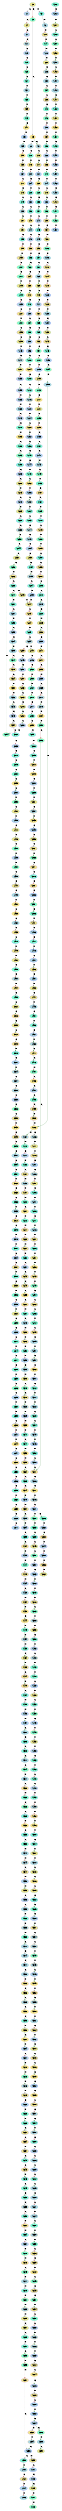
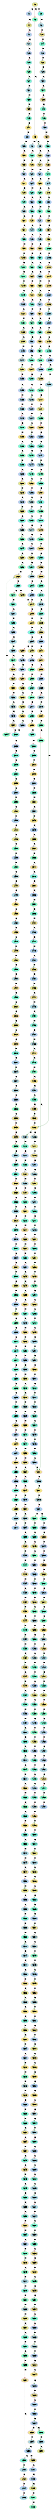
edge "S362" -> "S367": added, label "T"
